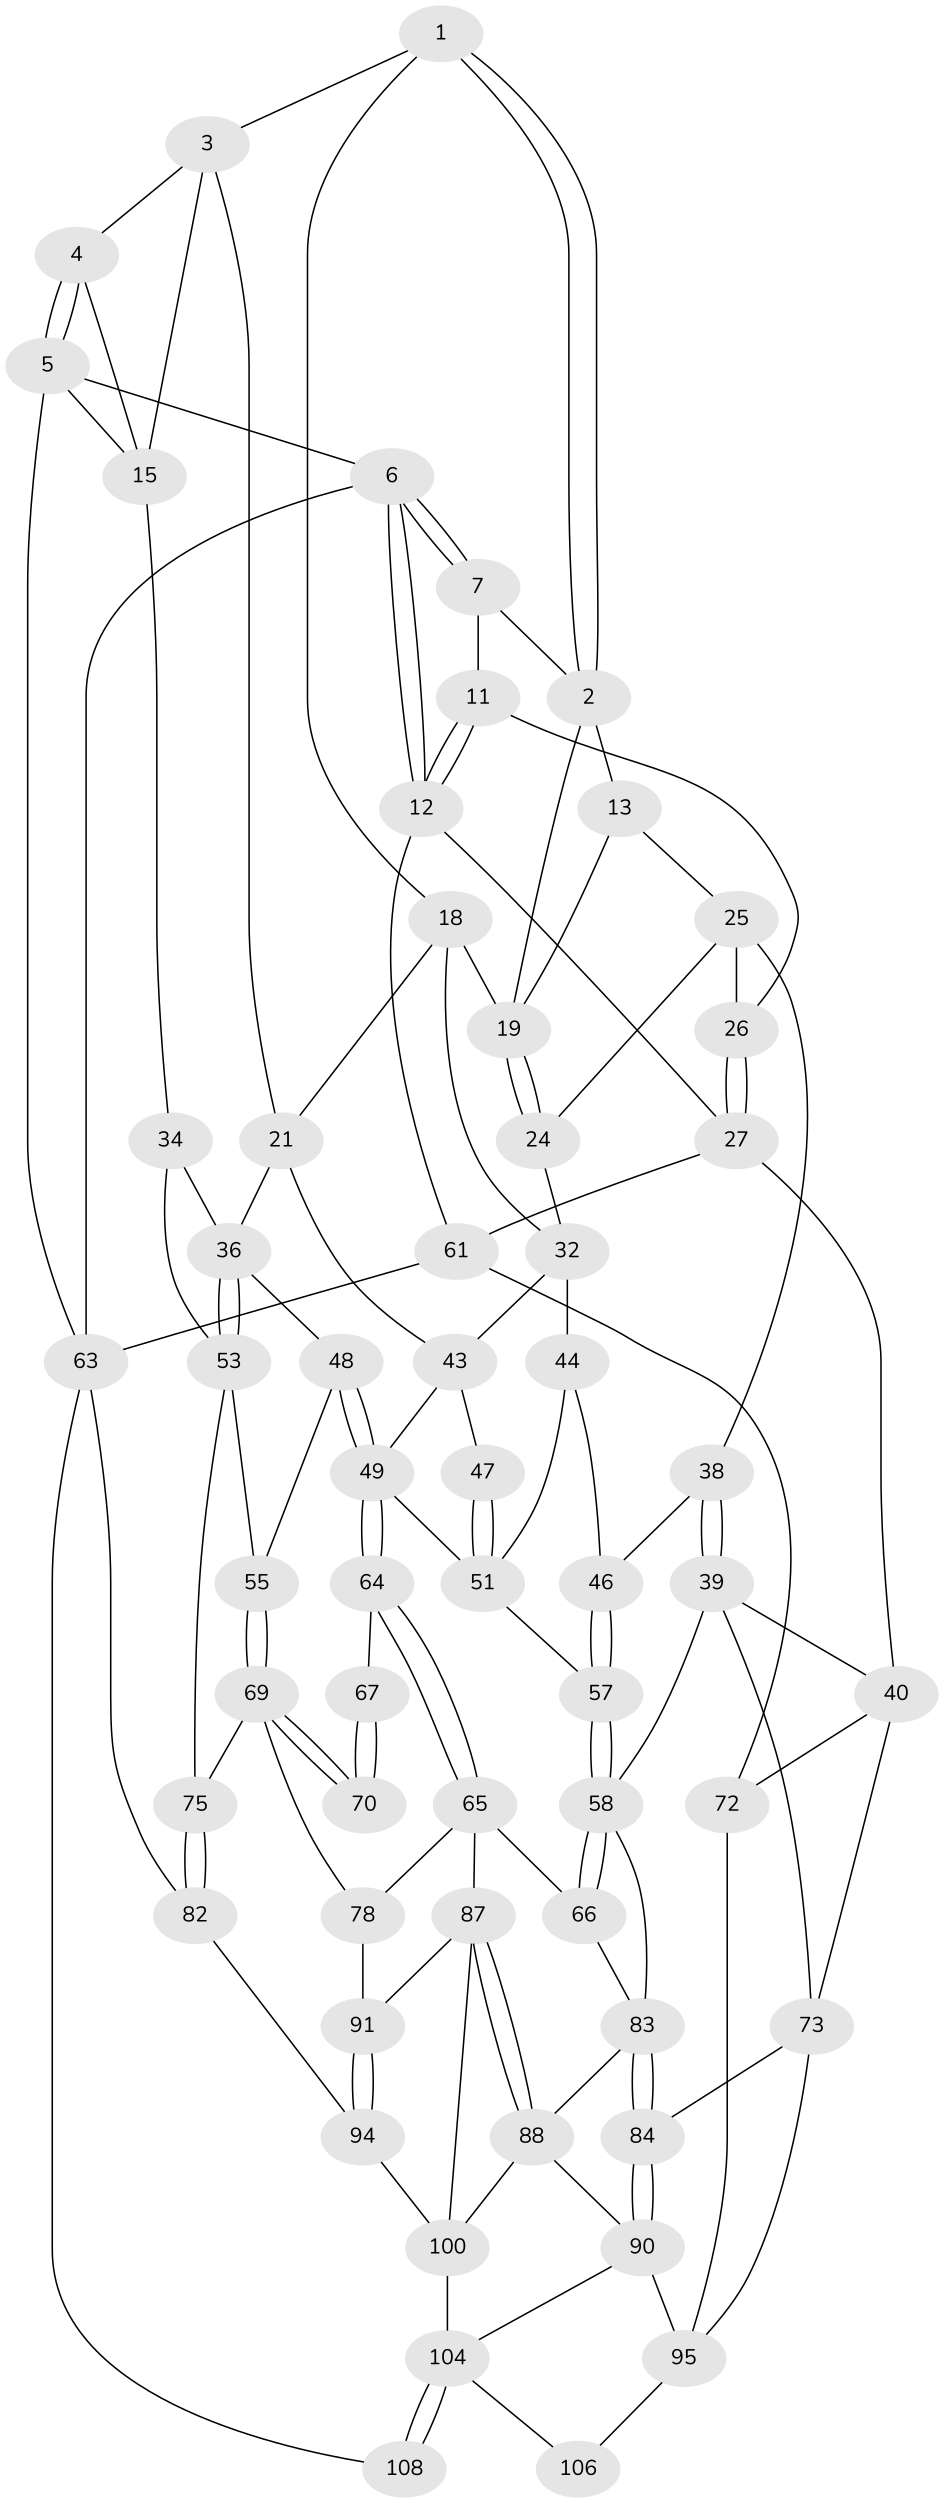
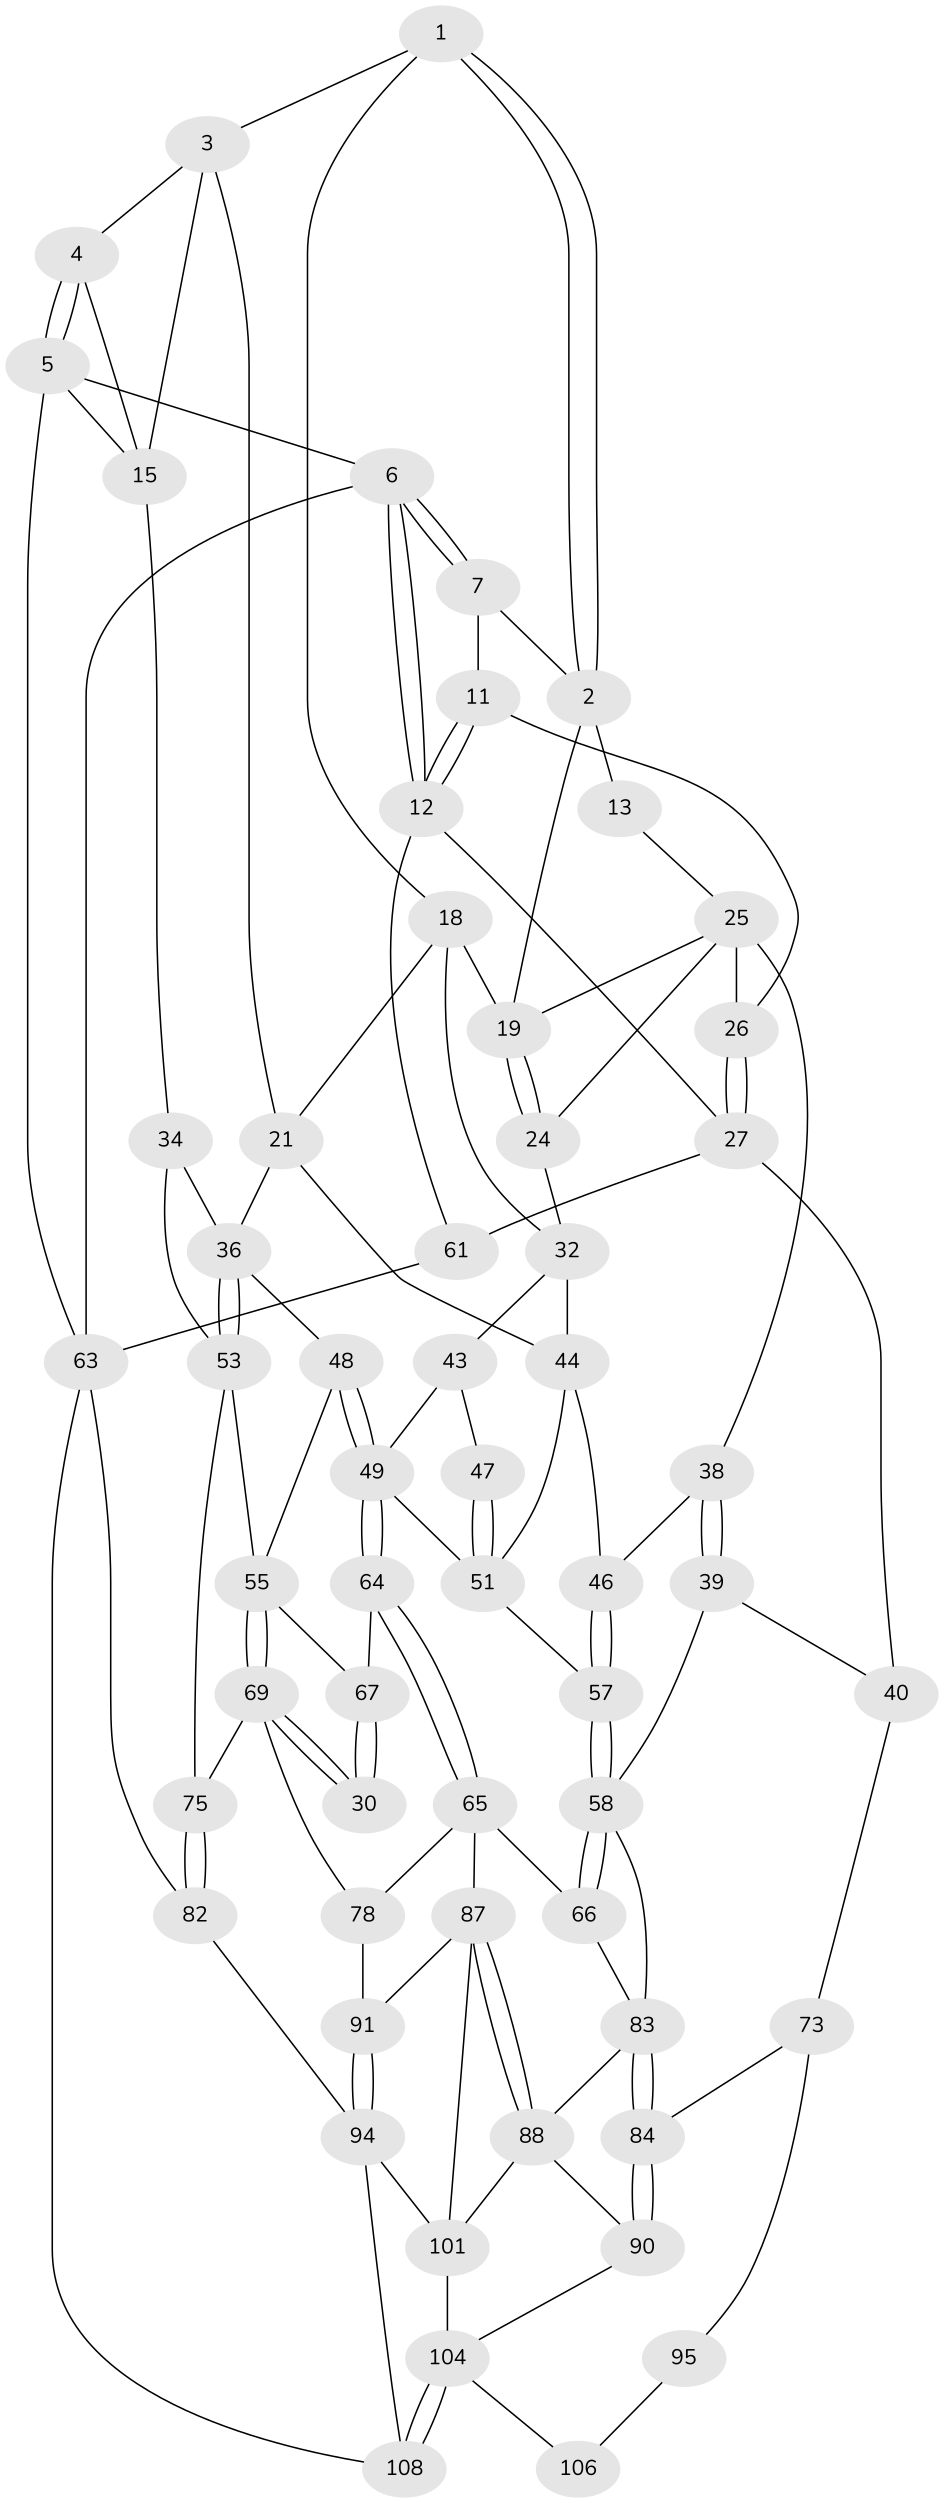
edge "13" -- "19": now "25" -- "19"
edge "21" -- "43": now "21" -- "44"
edge "55" -- "67": added
edge "39" -- "73": removed
node "70": label "70" -> "30"
node "72": removed
node "100": label "100" -> "101"
edge "90" -- "95": removed
edge "94" -- "108": added
